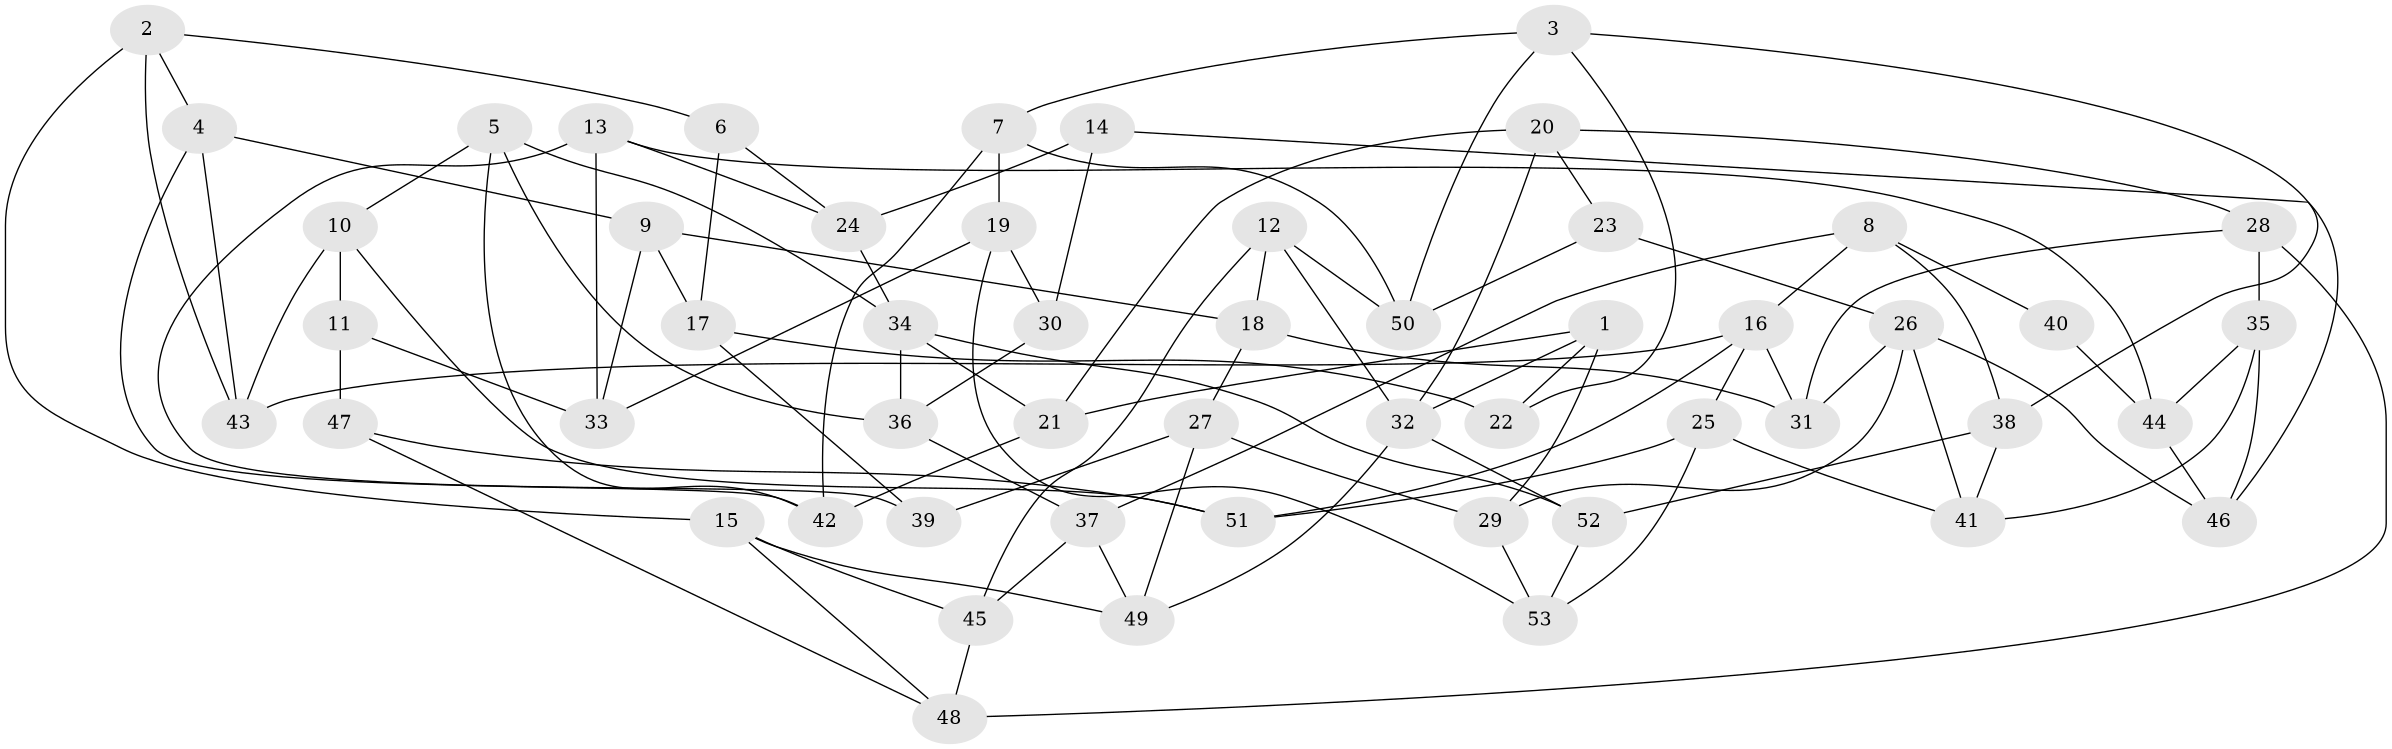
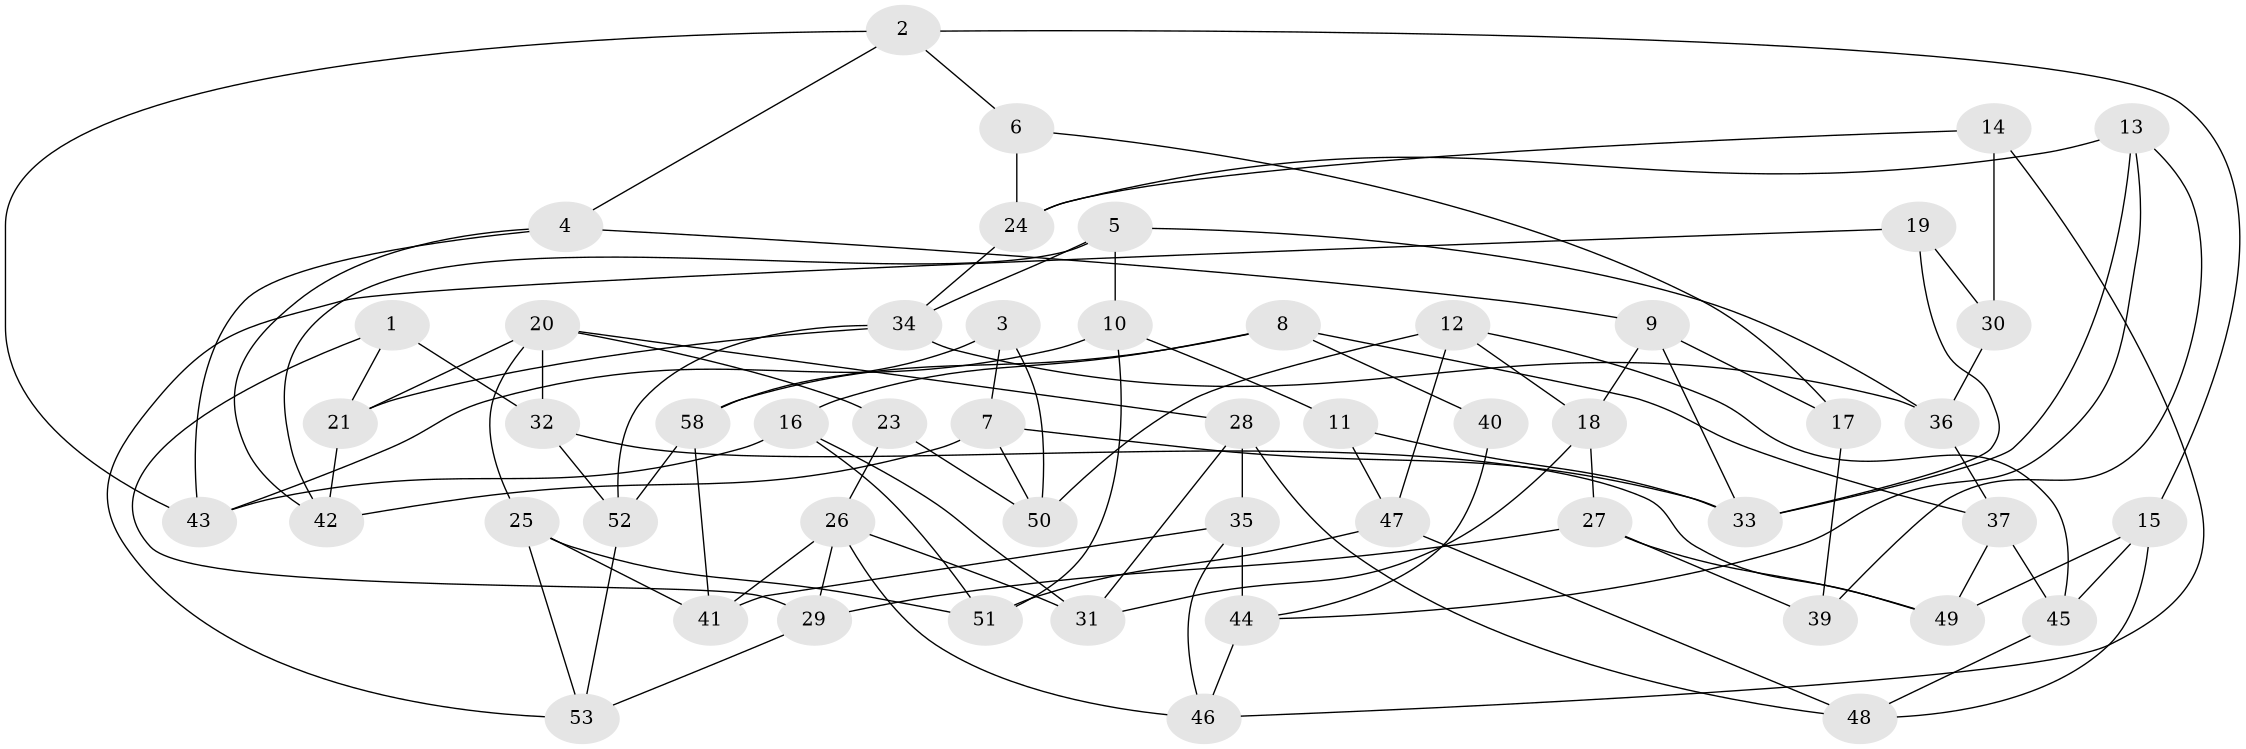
edge "7" -- "19": now "7" -- "33"
edge "12" -- "32": now "12" -- "47"
edge "16" -- "25": now "20" -- "25"
node "22": removed
node "38": label "38" -> "58"
